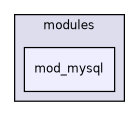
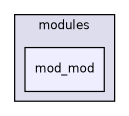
node "mod_mysql": label "mod_mysql" -> "mod_mod"
